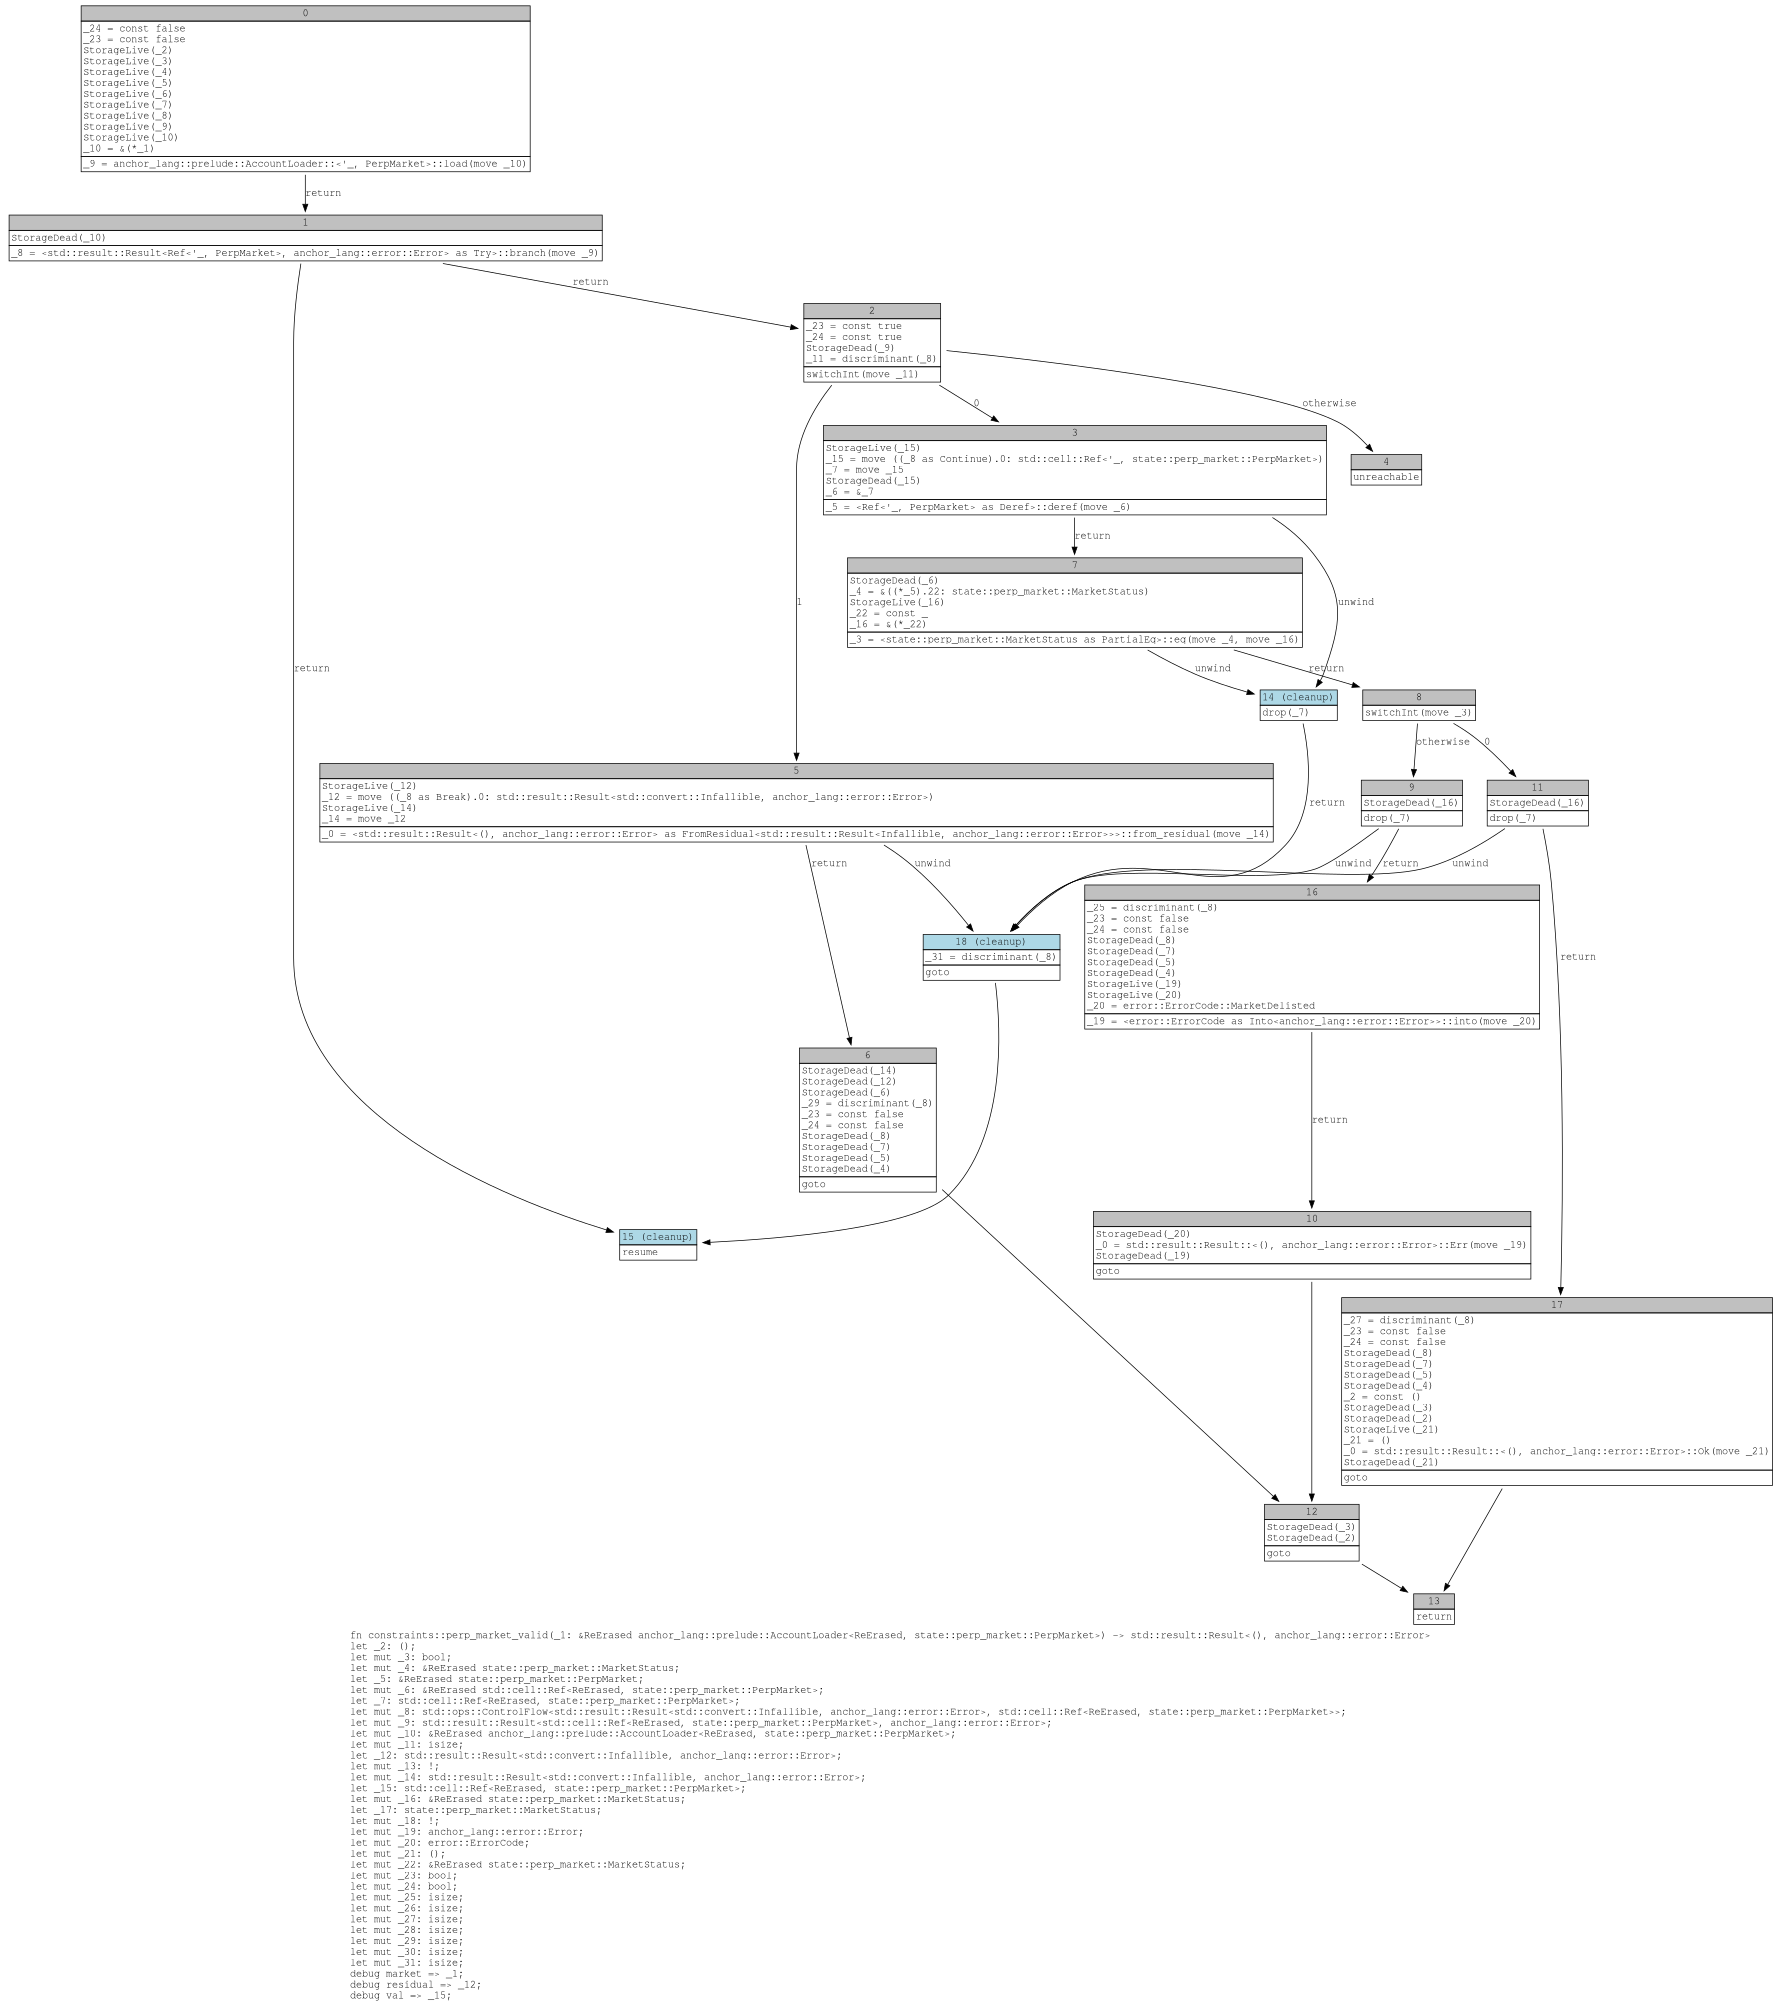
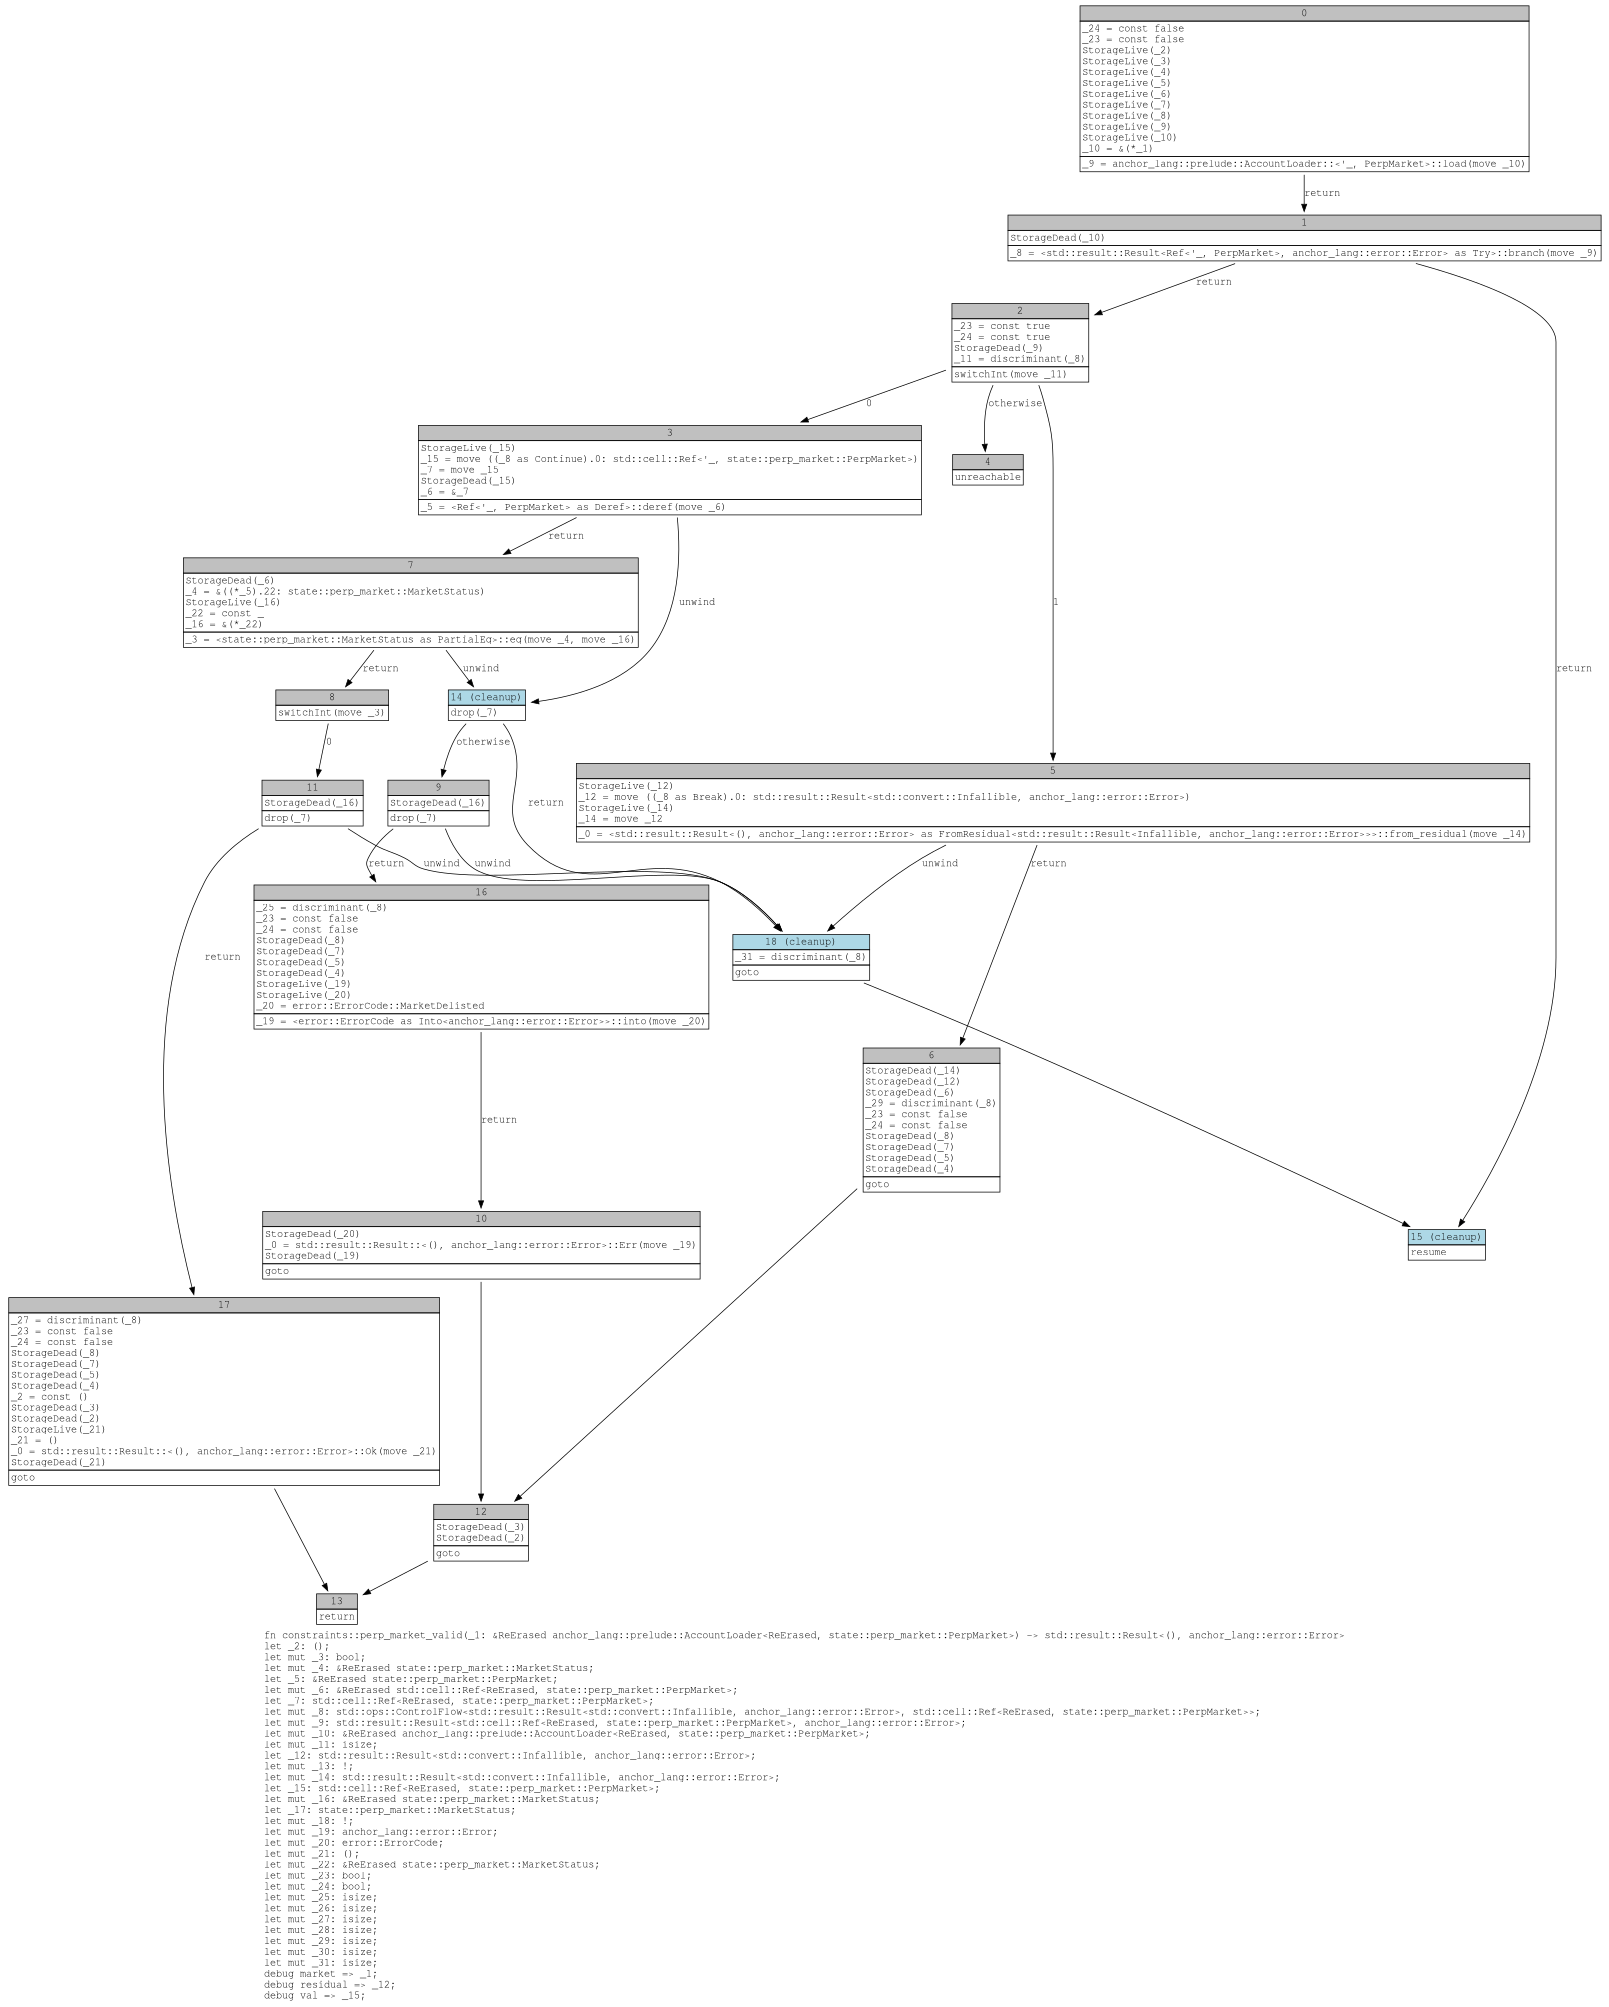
edge "8" -> "9": now "14 (cleanup)" -> "9"
